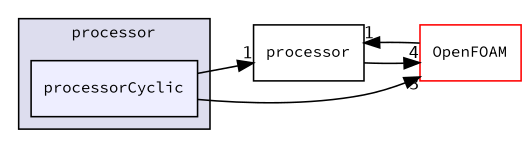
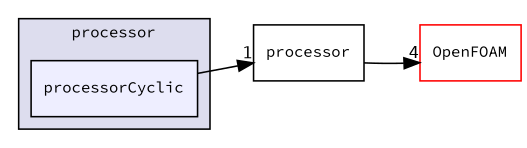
edge "OpenFOAM" -> "processor": removed
edge "processorCyclic" -> "OpenFOAM": removed
